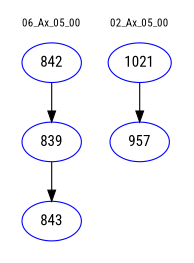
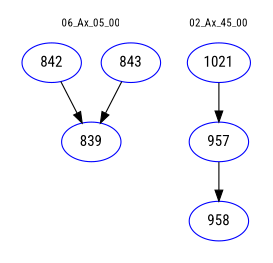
cluster "02_Ax_05_00": label "02_Ax_05_00" -> "02_Ax_45_00"
edge "839" -> "843": reversed
node "958": added
